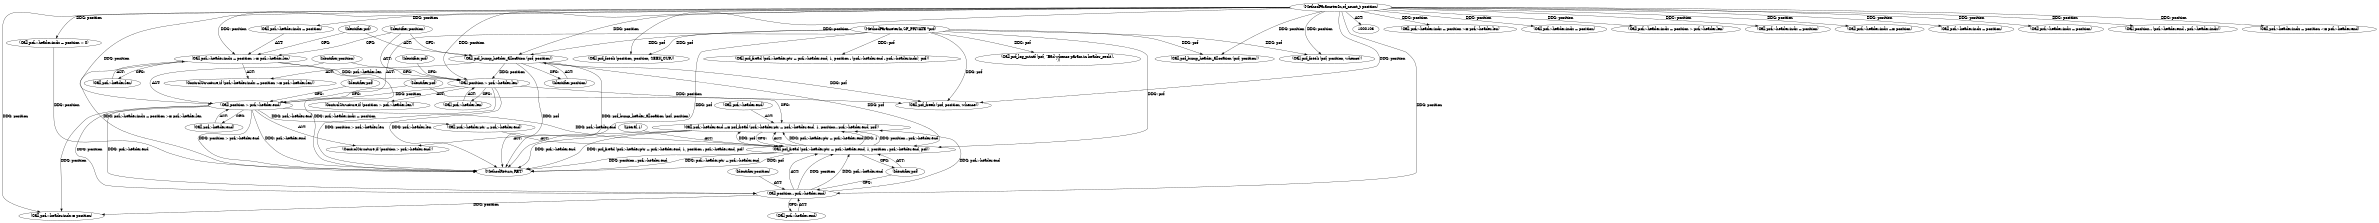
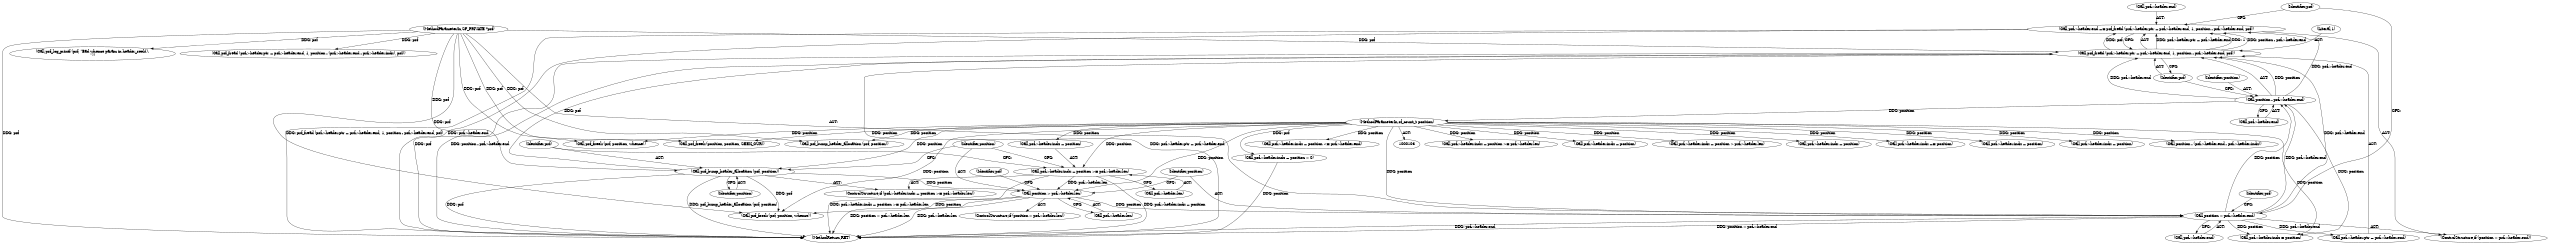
edge "(MethodParameterIn,sf_count_t position)" -> "(Call,psf->header.indx + position < 0)": label "DDG: position" -> "DDG: psf"
edge "(MethodParameterIn,sf_count_t position)" -> "(Call,position - psf->header.end)": reversed
